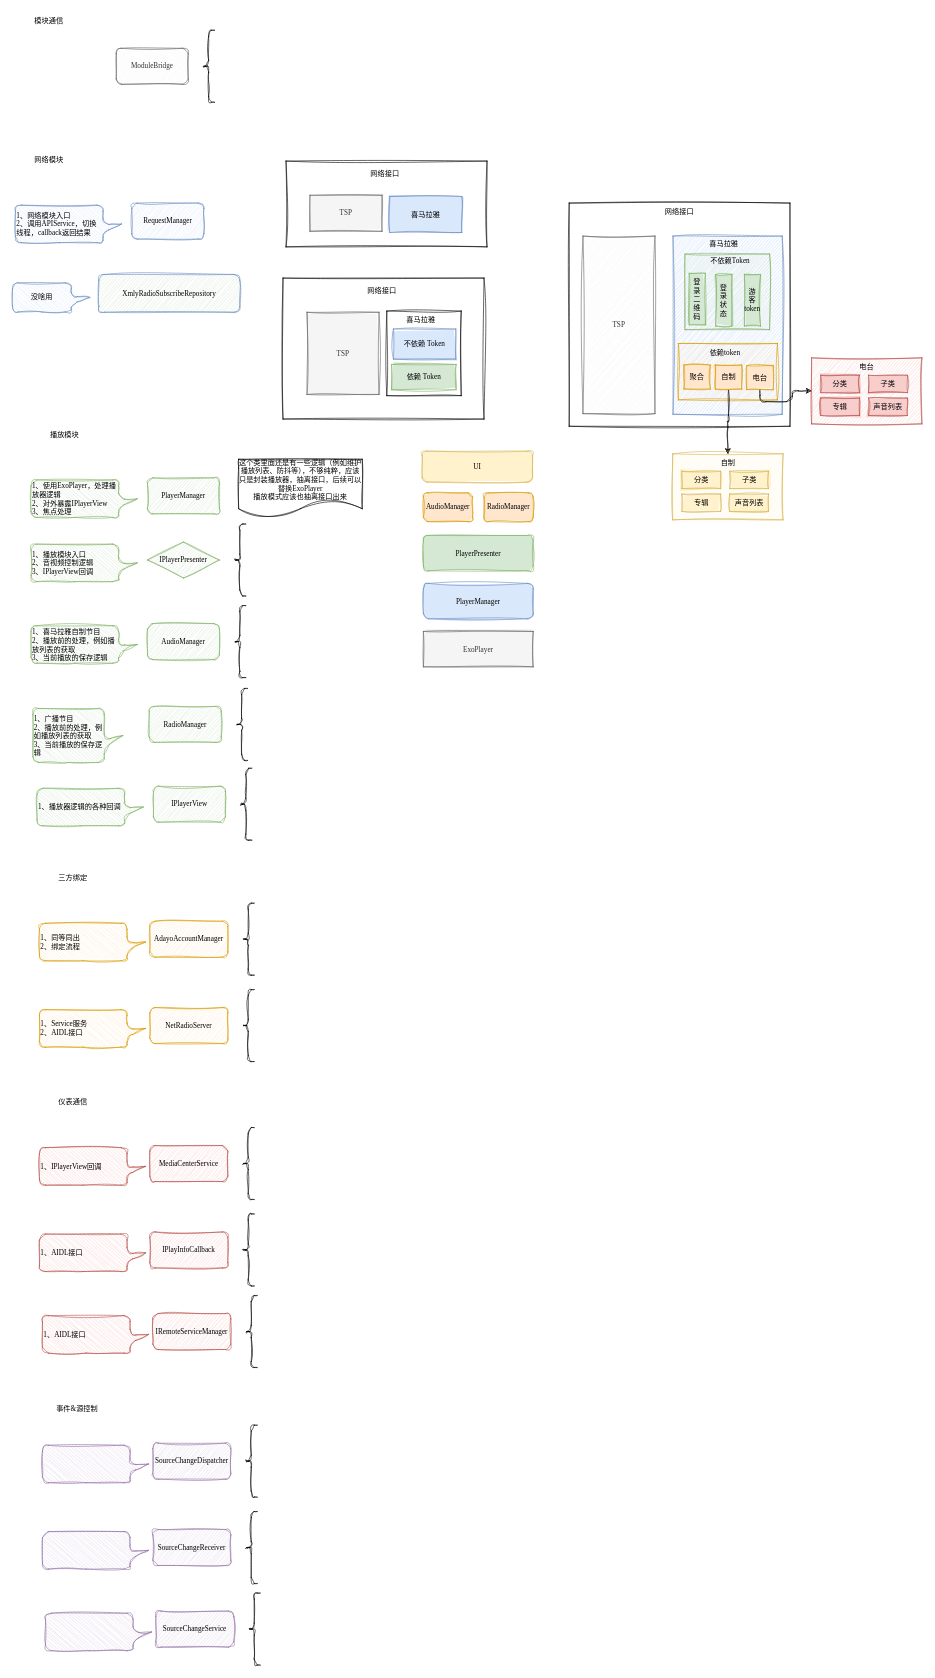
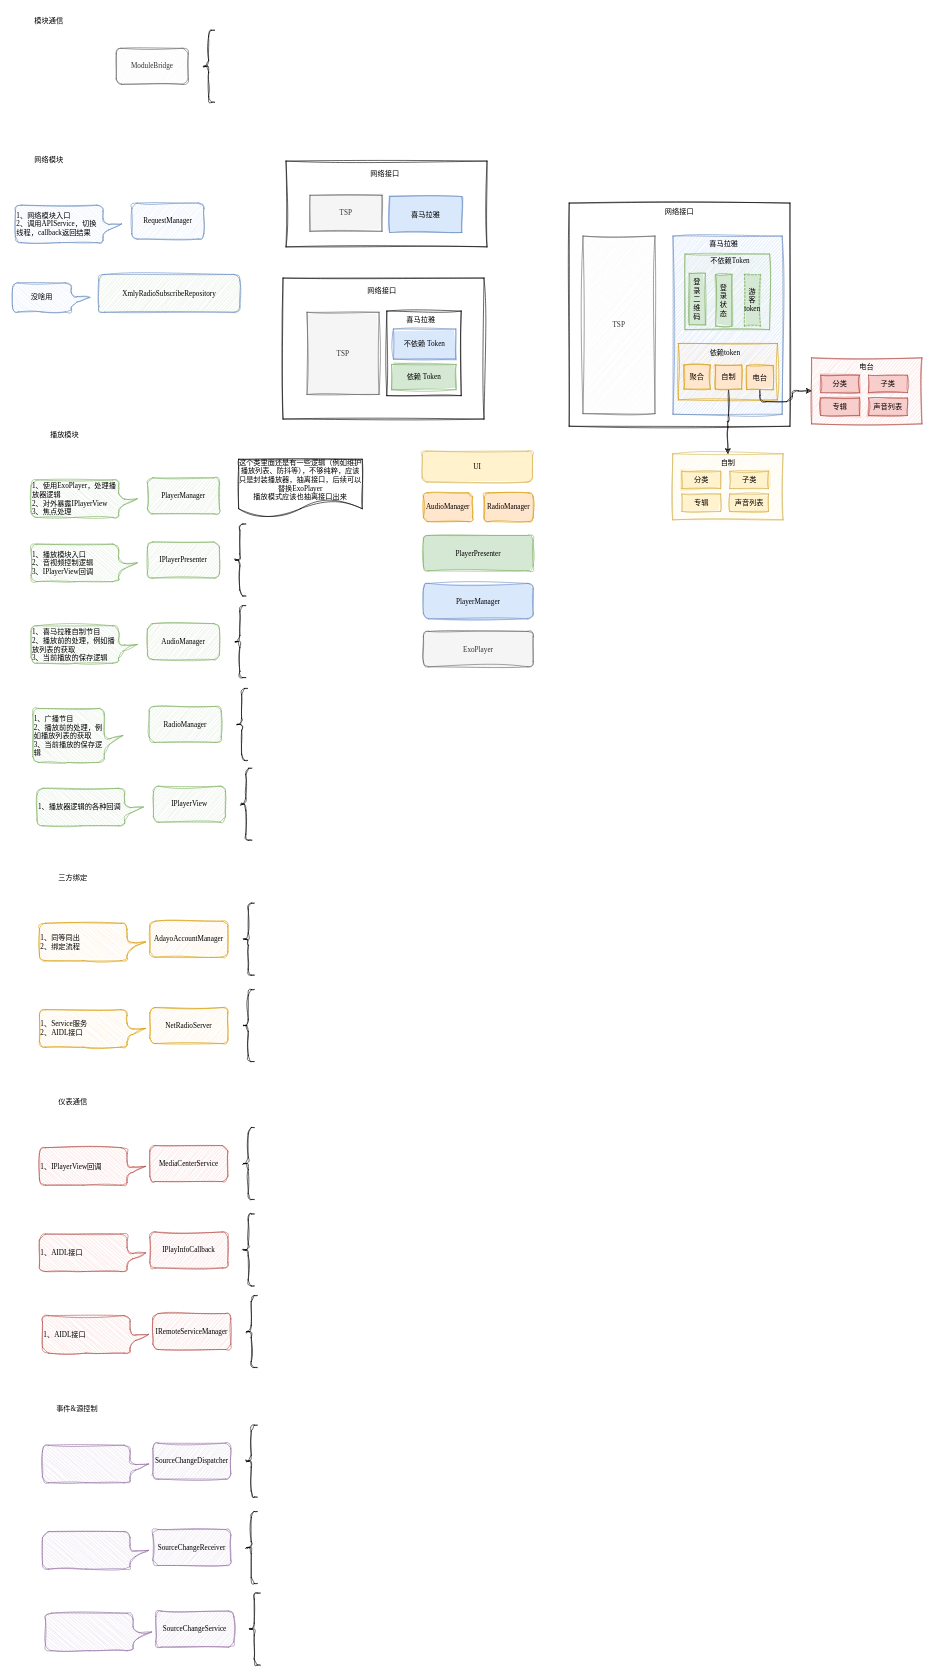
node "游 客token": style solid -> dashed
node "IPlayerPresenter": shape diamond -> rounded rectangle
node "ExoPlayer": shape rectangle -> rounded rectangle
